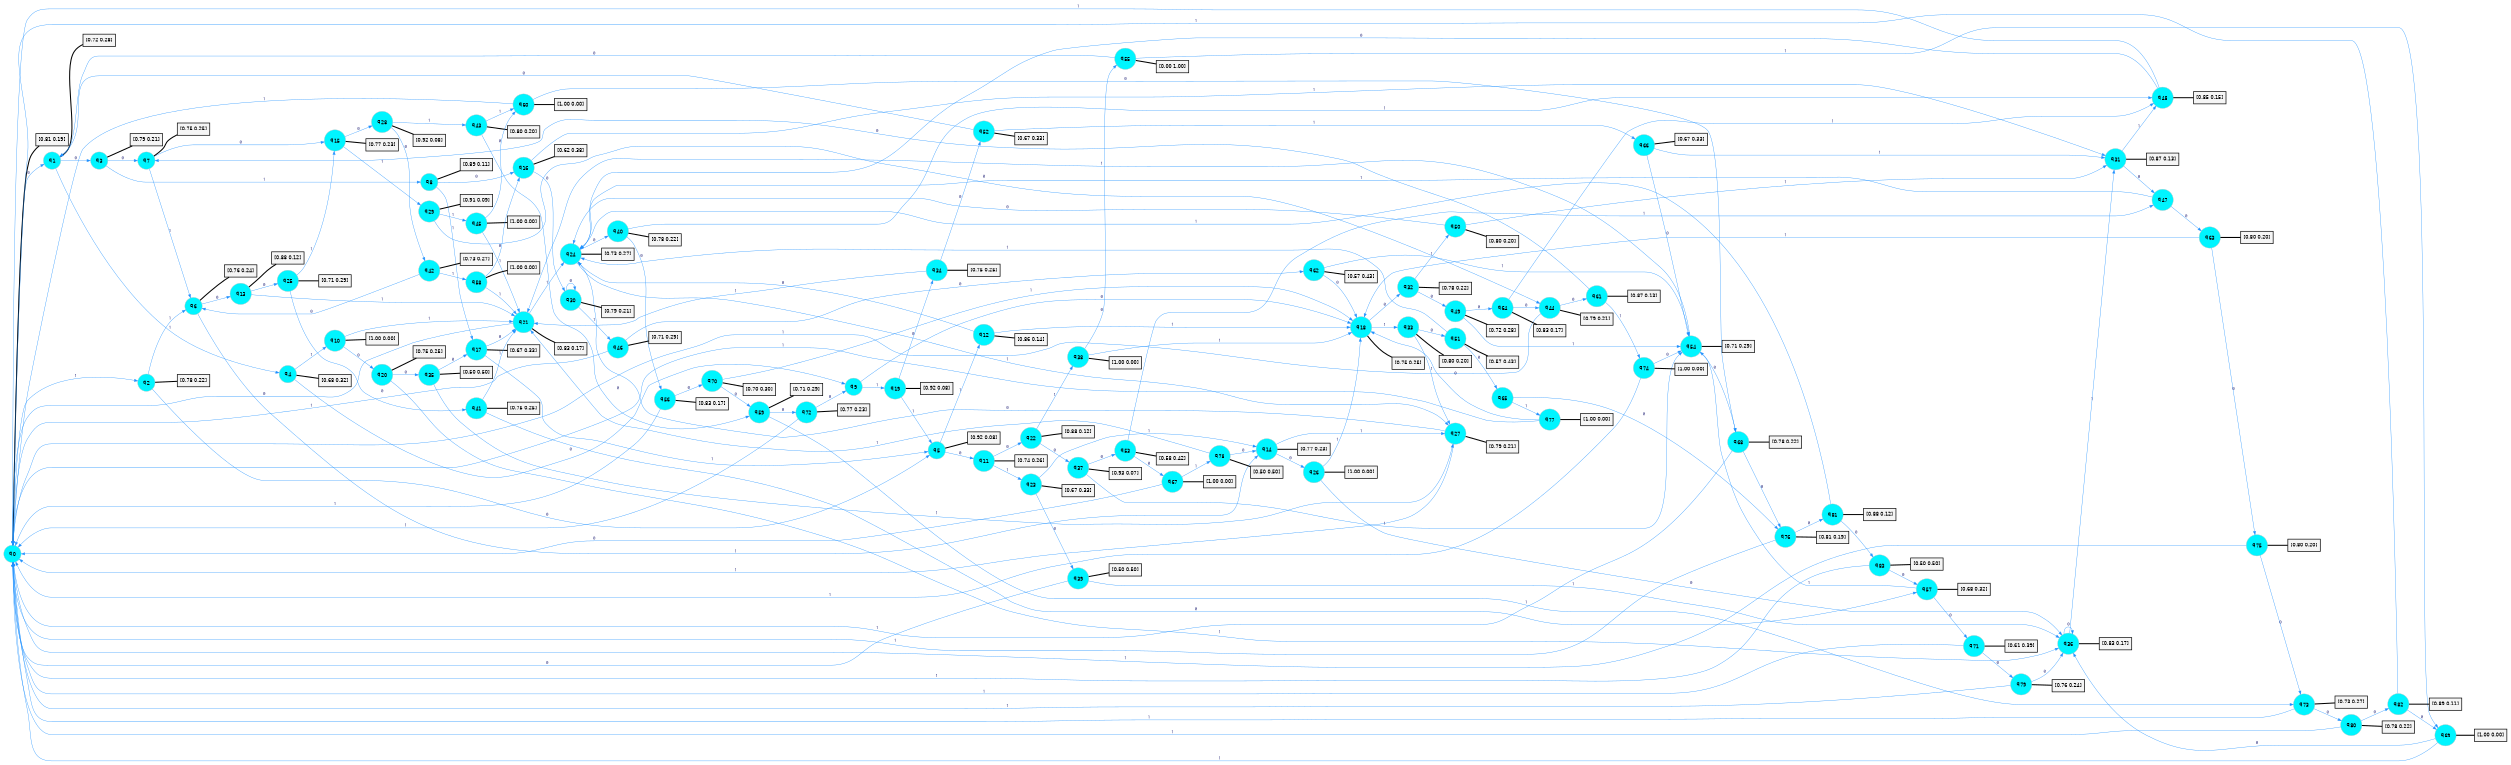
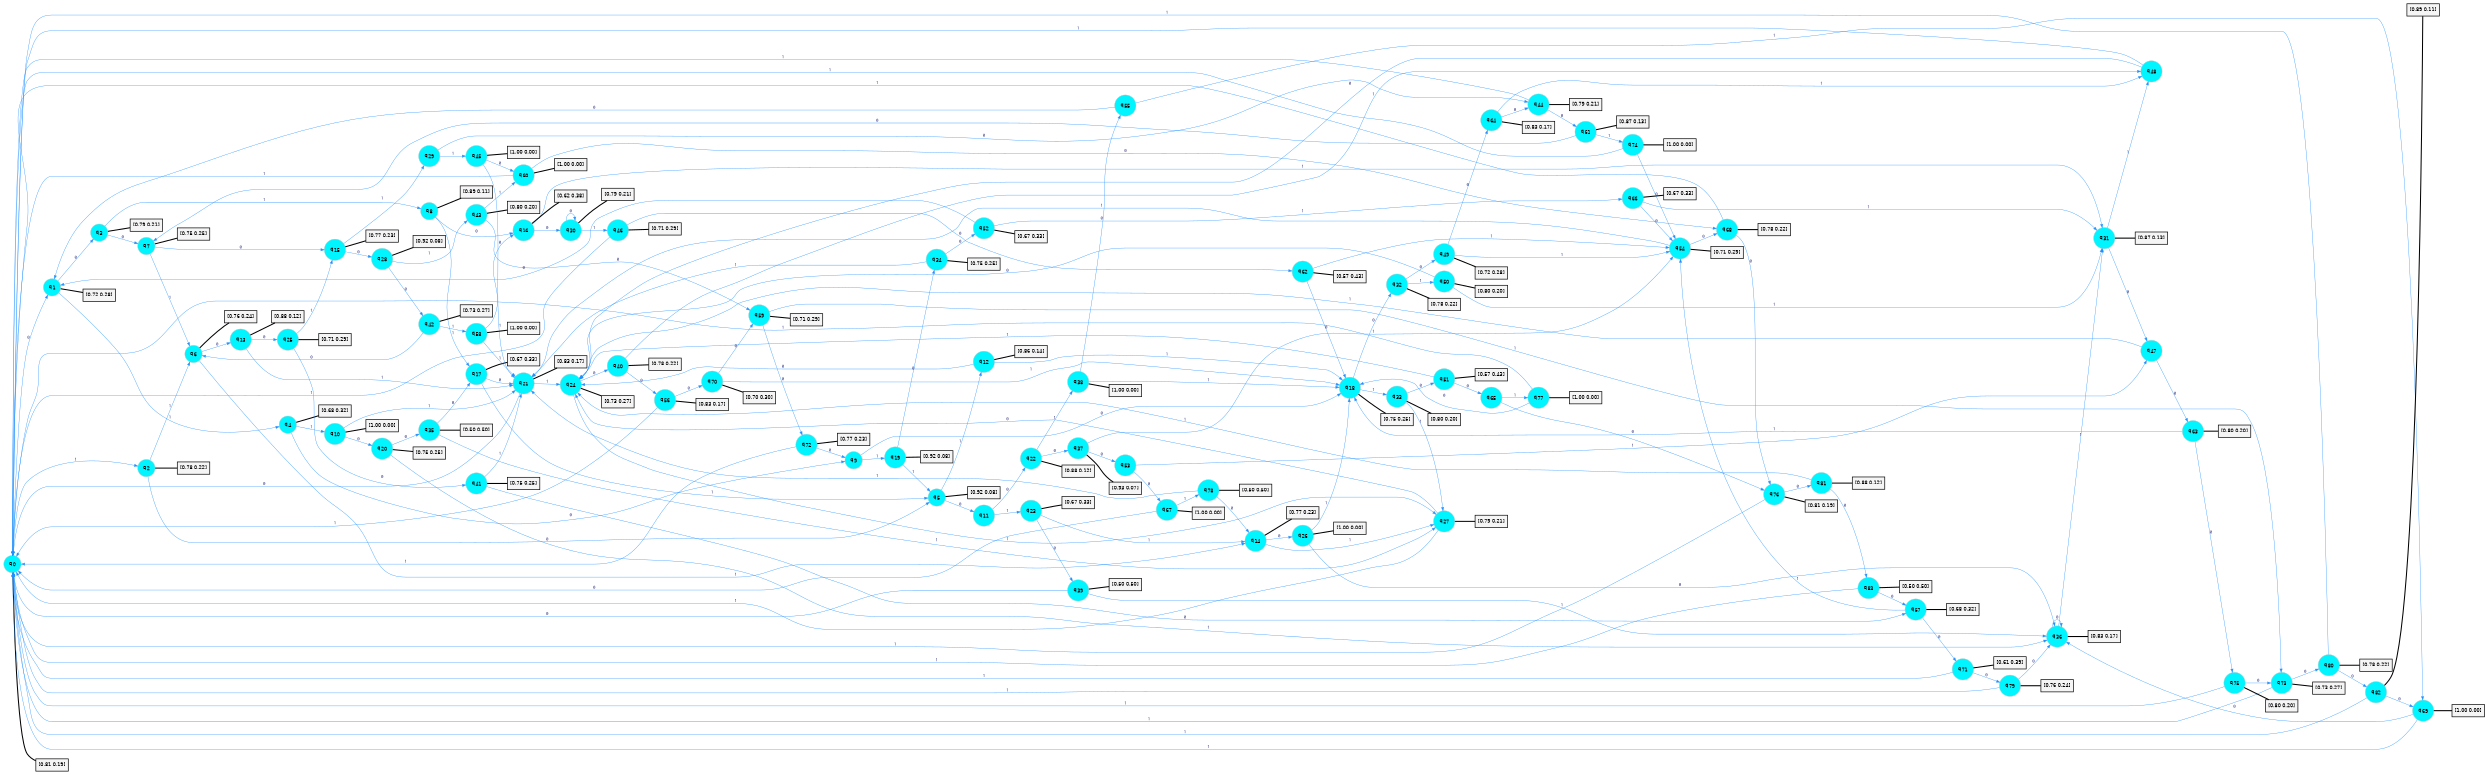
node "[0.00 1.00]": removed
node "[0.85 0.15]": removed
node "[0.91 0.09]": removed
node "[0.58 0.42]": removed
node "[0.74 0.26]": removed
